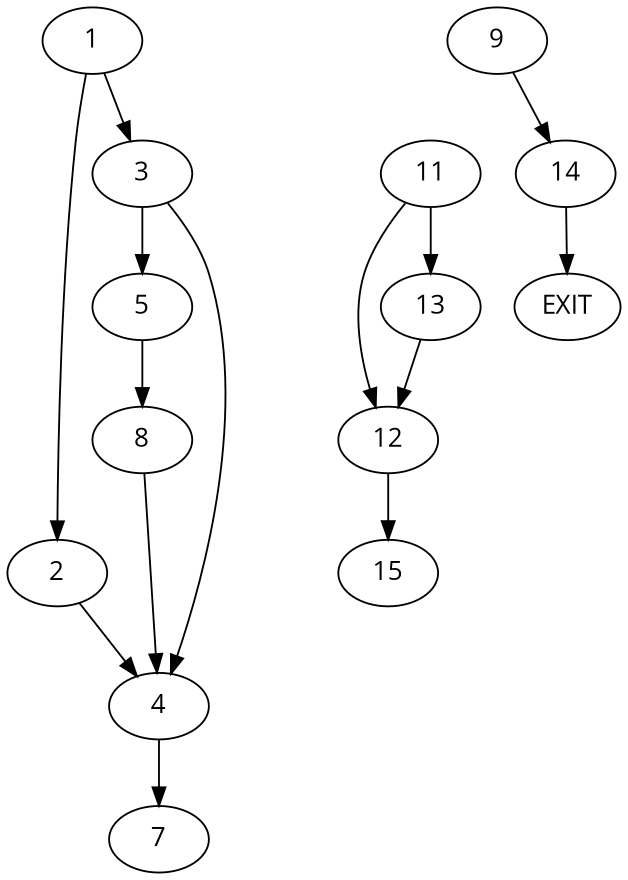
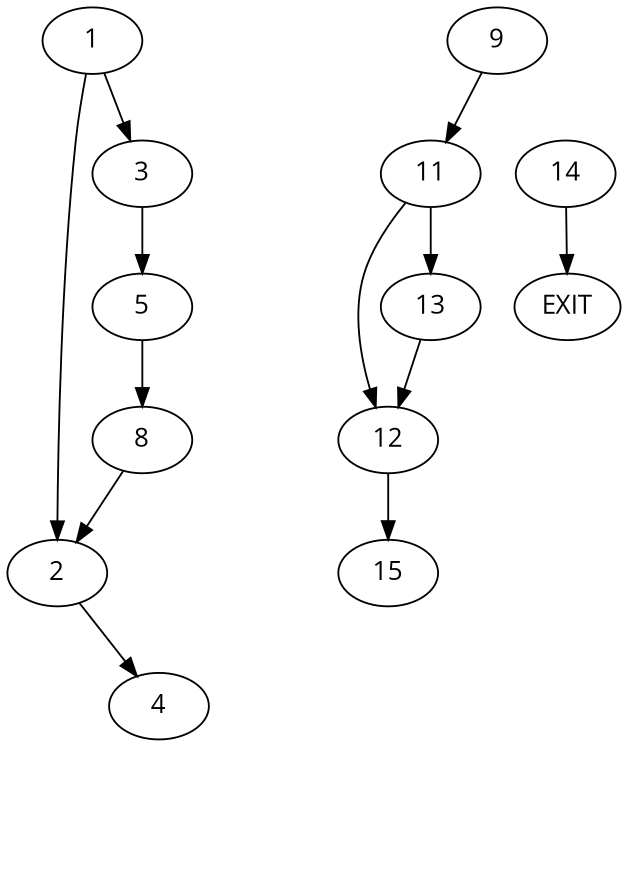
edge "9" -> "14": now "9" -> "11"
edge "3" -> "4": removed
edge "8" -> "4": now "8" -> "2"
node "7": removed
